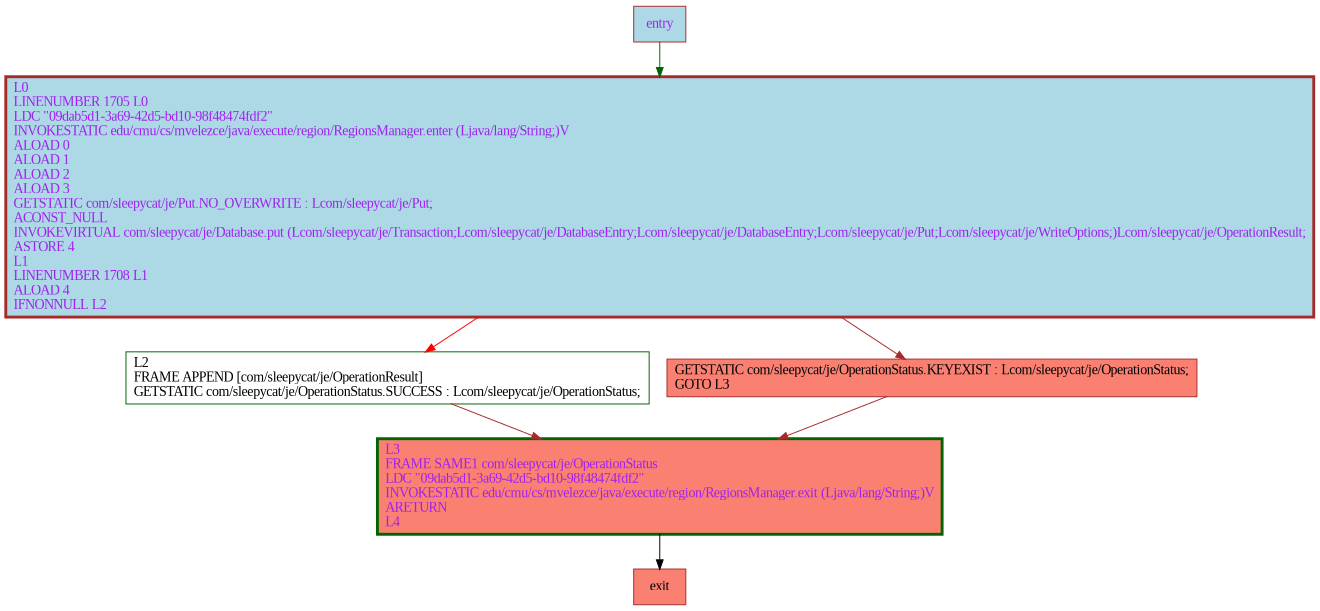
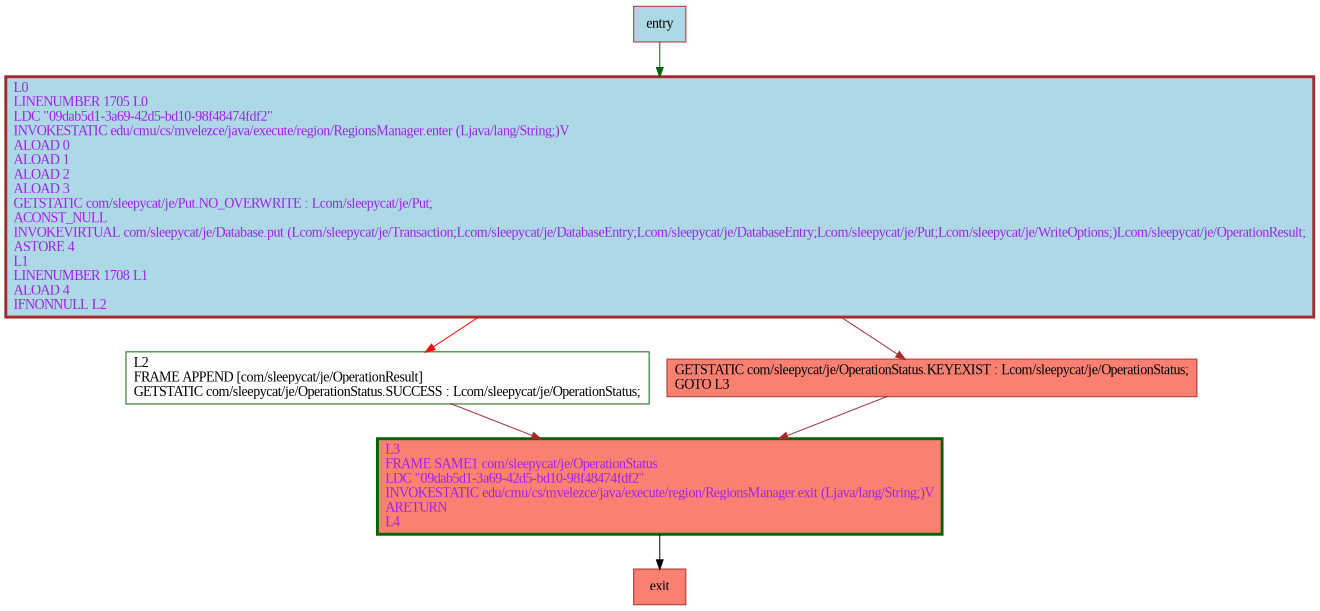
node "entry": fontcolor purple -> black
